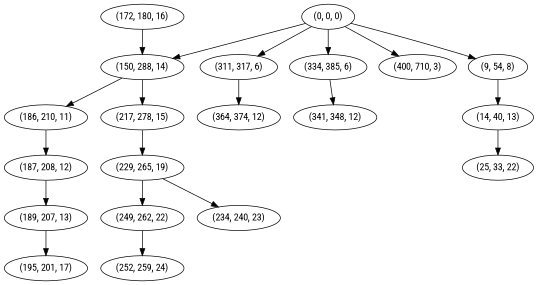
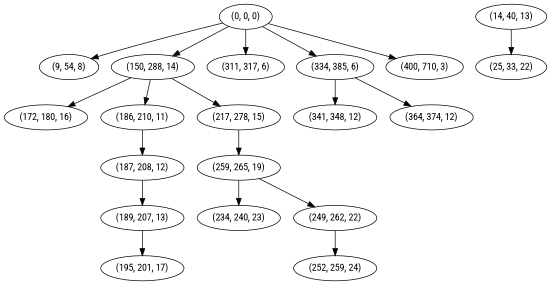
edge "(172, 180, 16)" -> "(150, 288, 14)": reversed
edge "(311, 317, 6)" -> "(364, 374, 12)": now "(334, 385, 6)" -> "(364, 374, 12)"
edge "(9, 54, 8)" -> "(14, 40, 13)": removed
node "(229, 265, 19)": label "(229, 265, 19)" -> "(259, 265, 19)"
